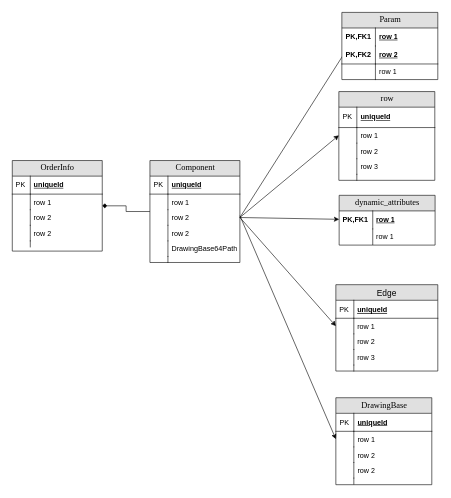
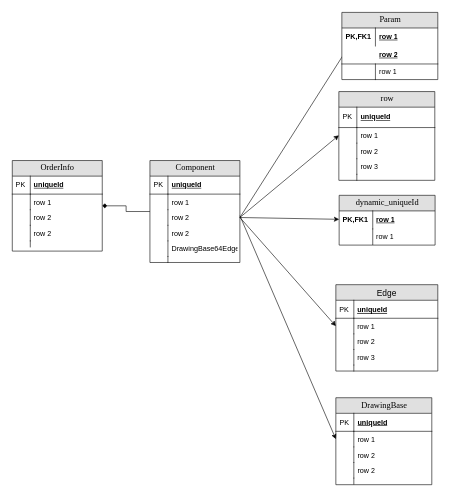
node "PK,FK2": removed
node "dynamic_attributes": label "dynamic_attributes" -> "dynamic_uniqueId"
node "DrawingBase64Path": label "DrawingBase64Path" -> "DrawingBase64Edge"
